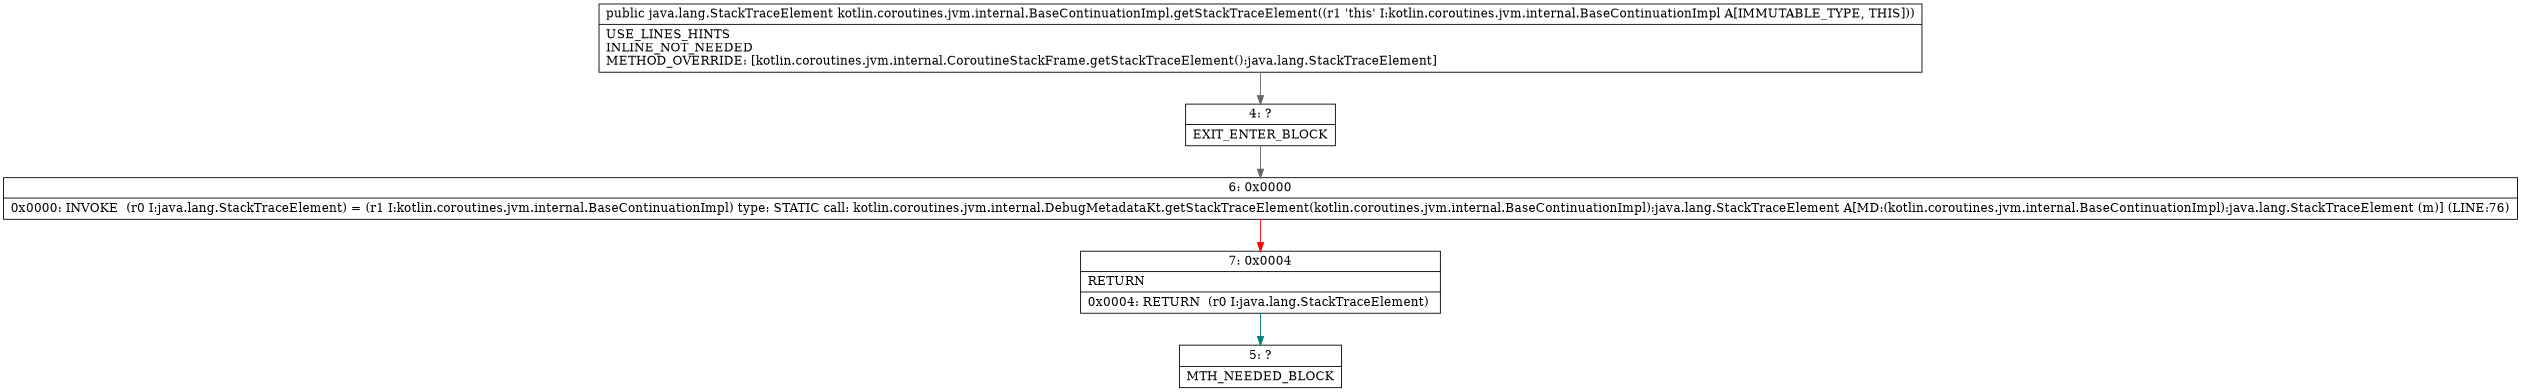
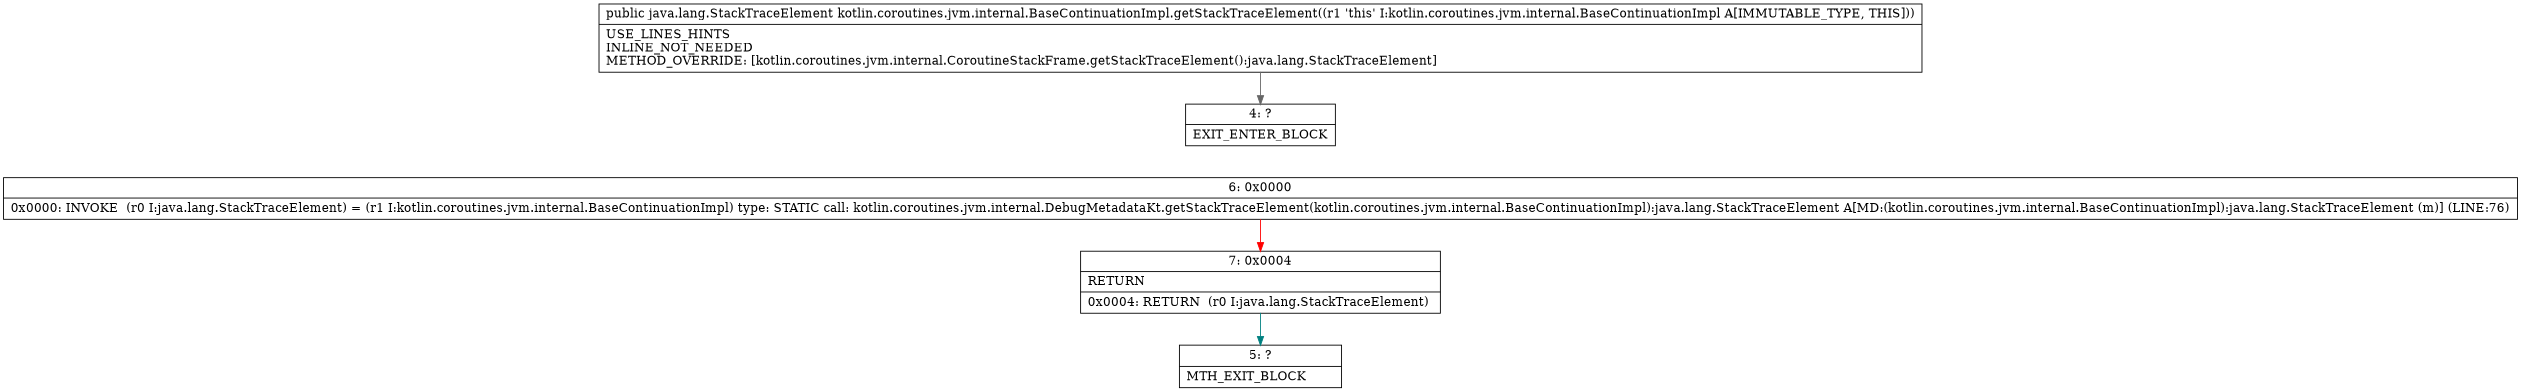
edge "4: ?" -> "6: 0x0000": removed
node "5: ?": text "MTH_NEEDED_BLOCK" -> "MTH_EXIT_BLOCK"
